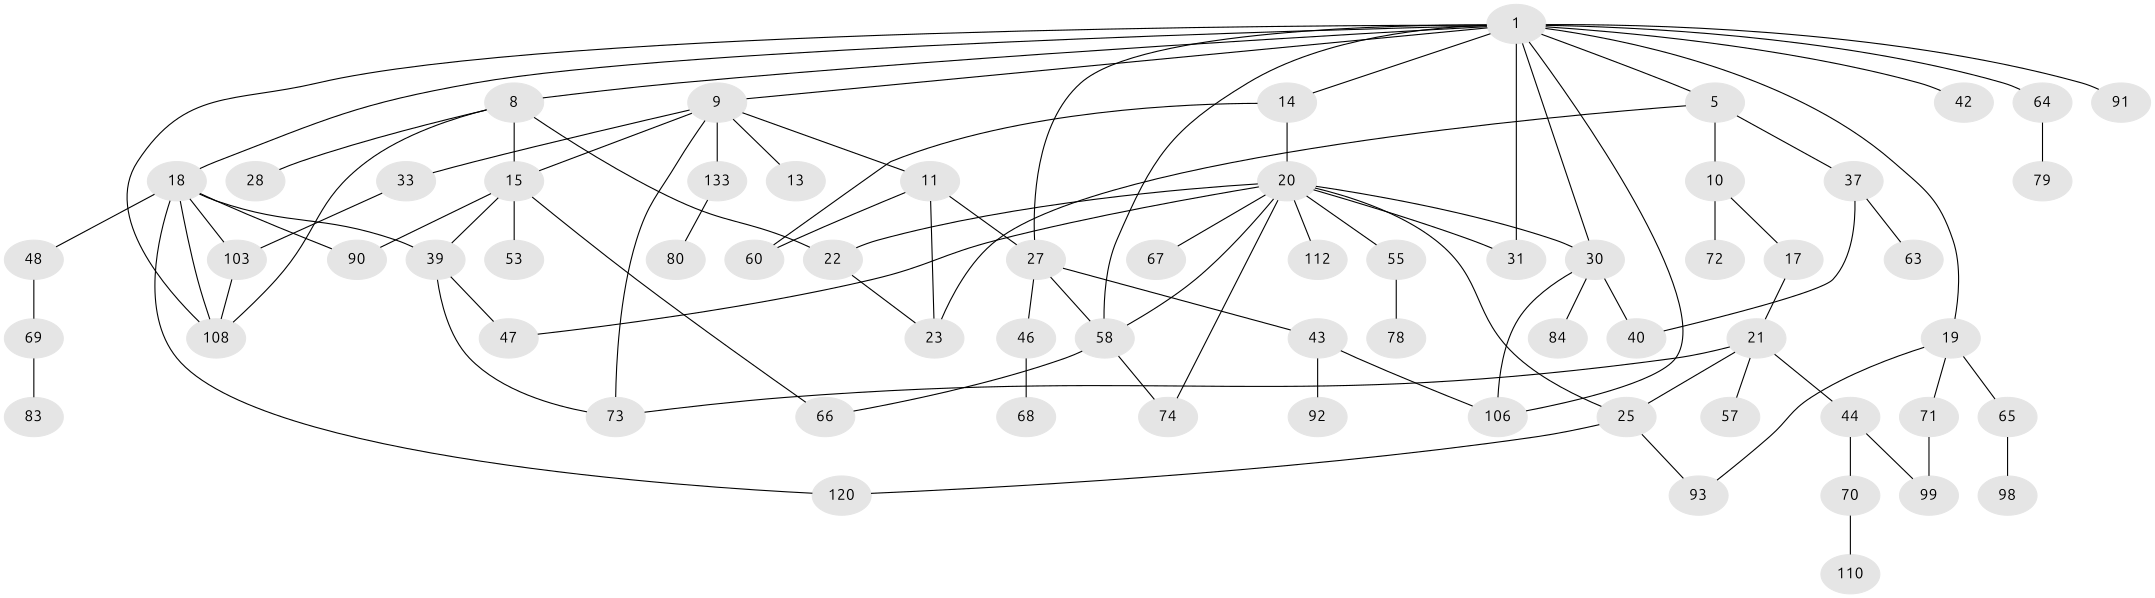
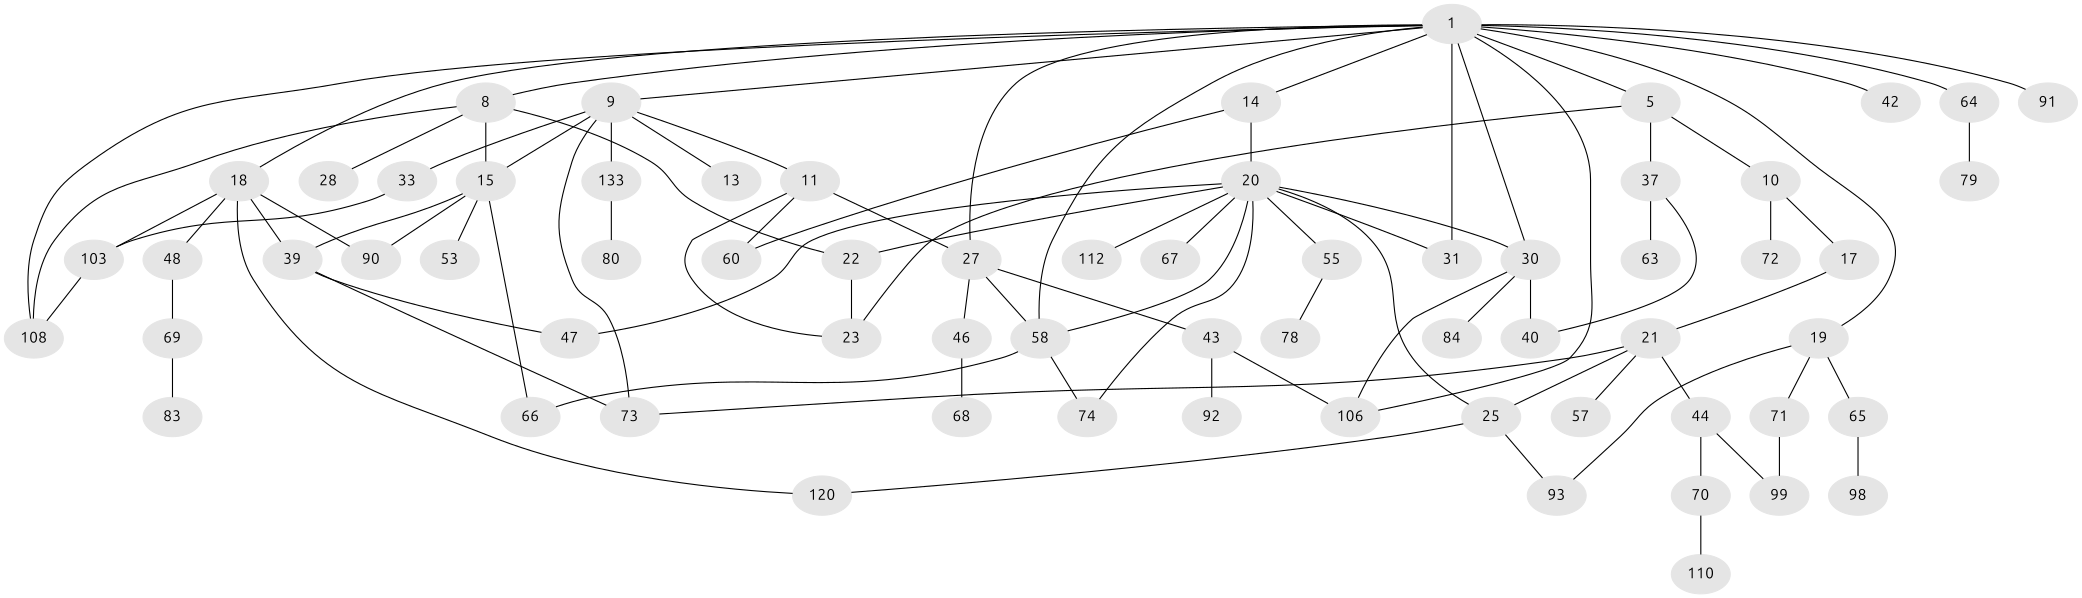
edge "18" -- "108": removed
